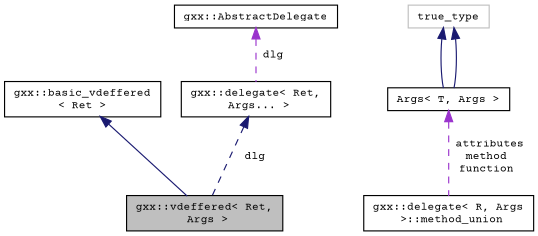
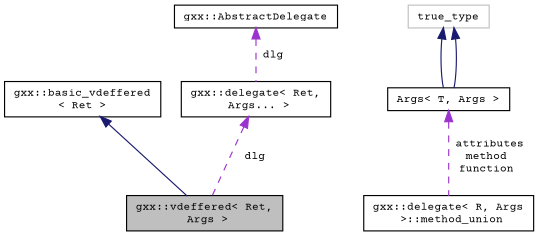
edge "gxx::vdeffered< Ret, Args >" -> "gxx::delegate< Ret, Args... >": color midnightblue -> darkorchid3
